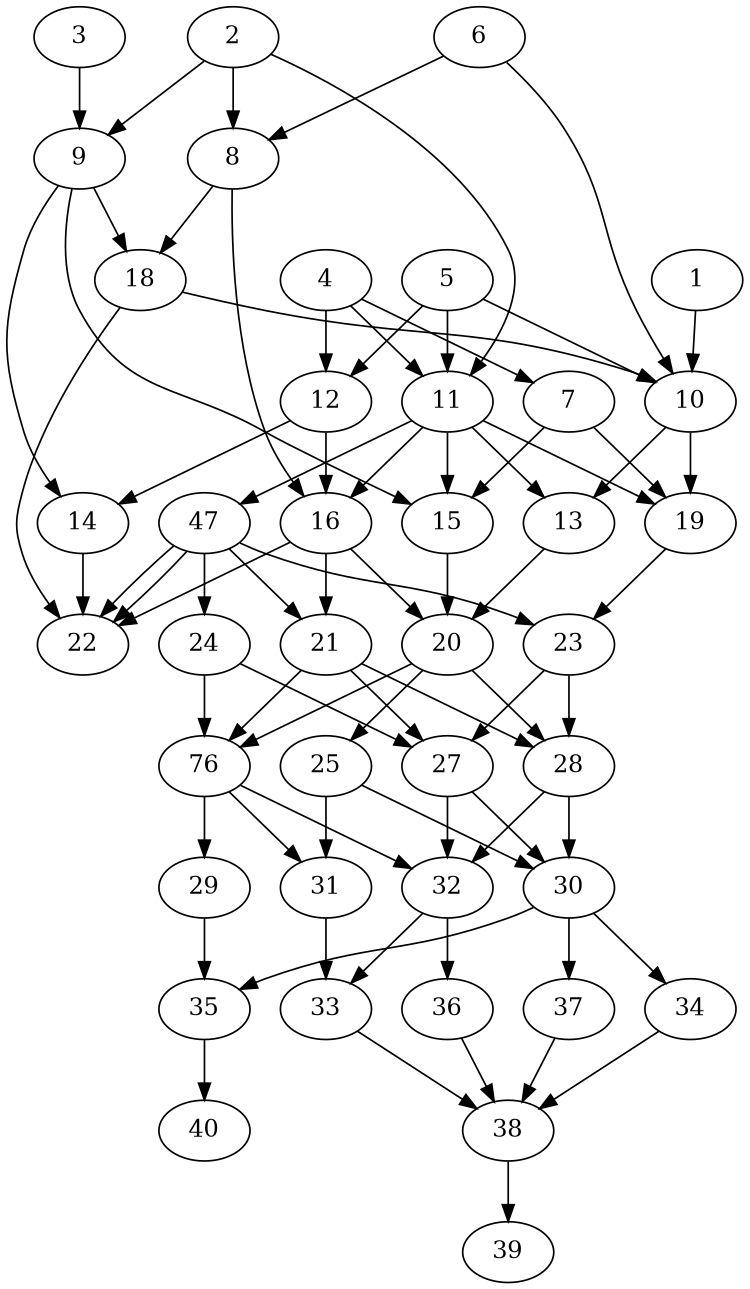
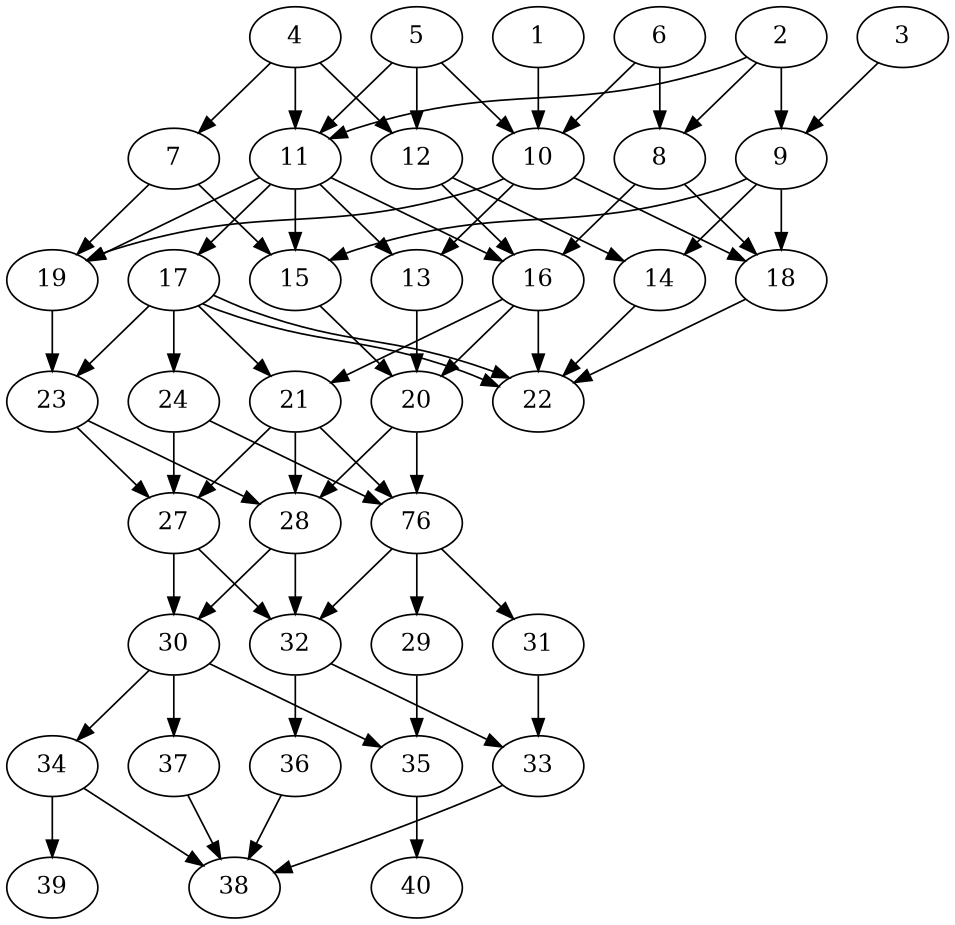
edge "18" -> "10": reversed
node "47": label "47" -> "17"
node "25": removed
edge "38" -> "39": now "34" -> "39"
